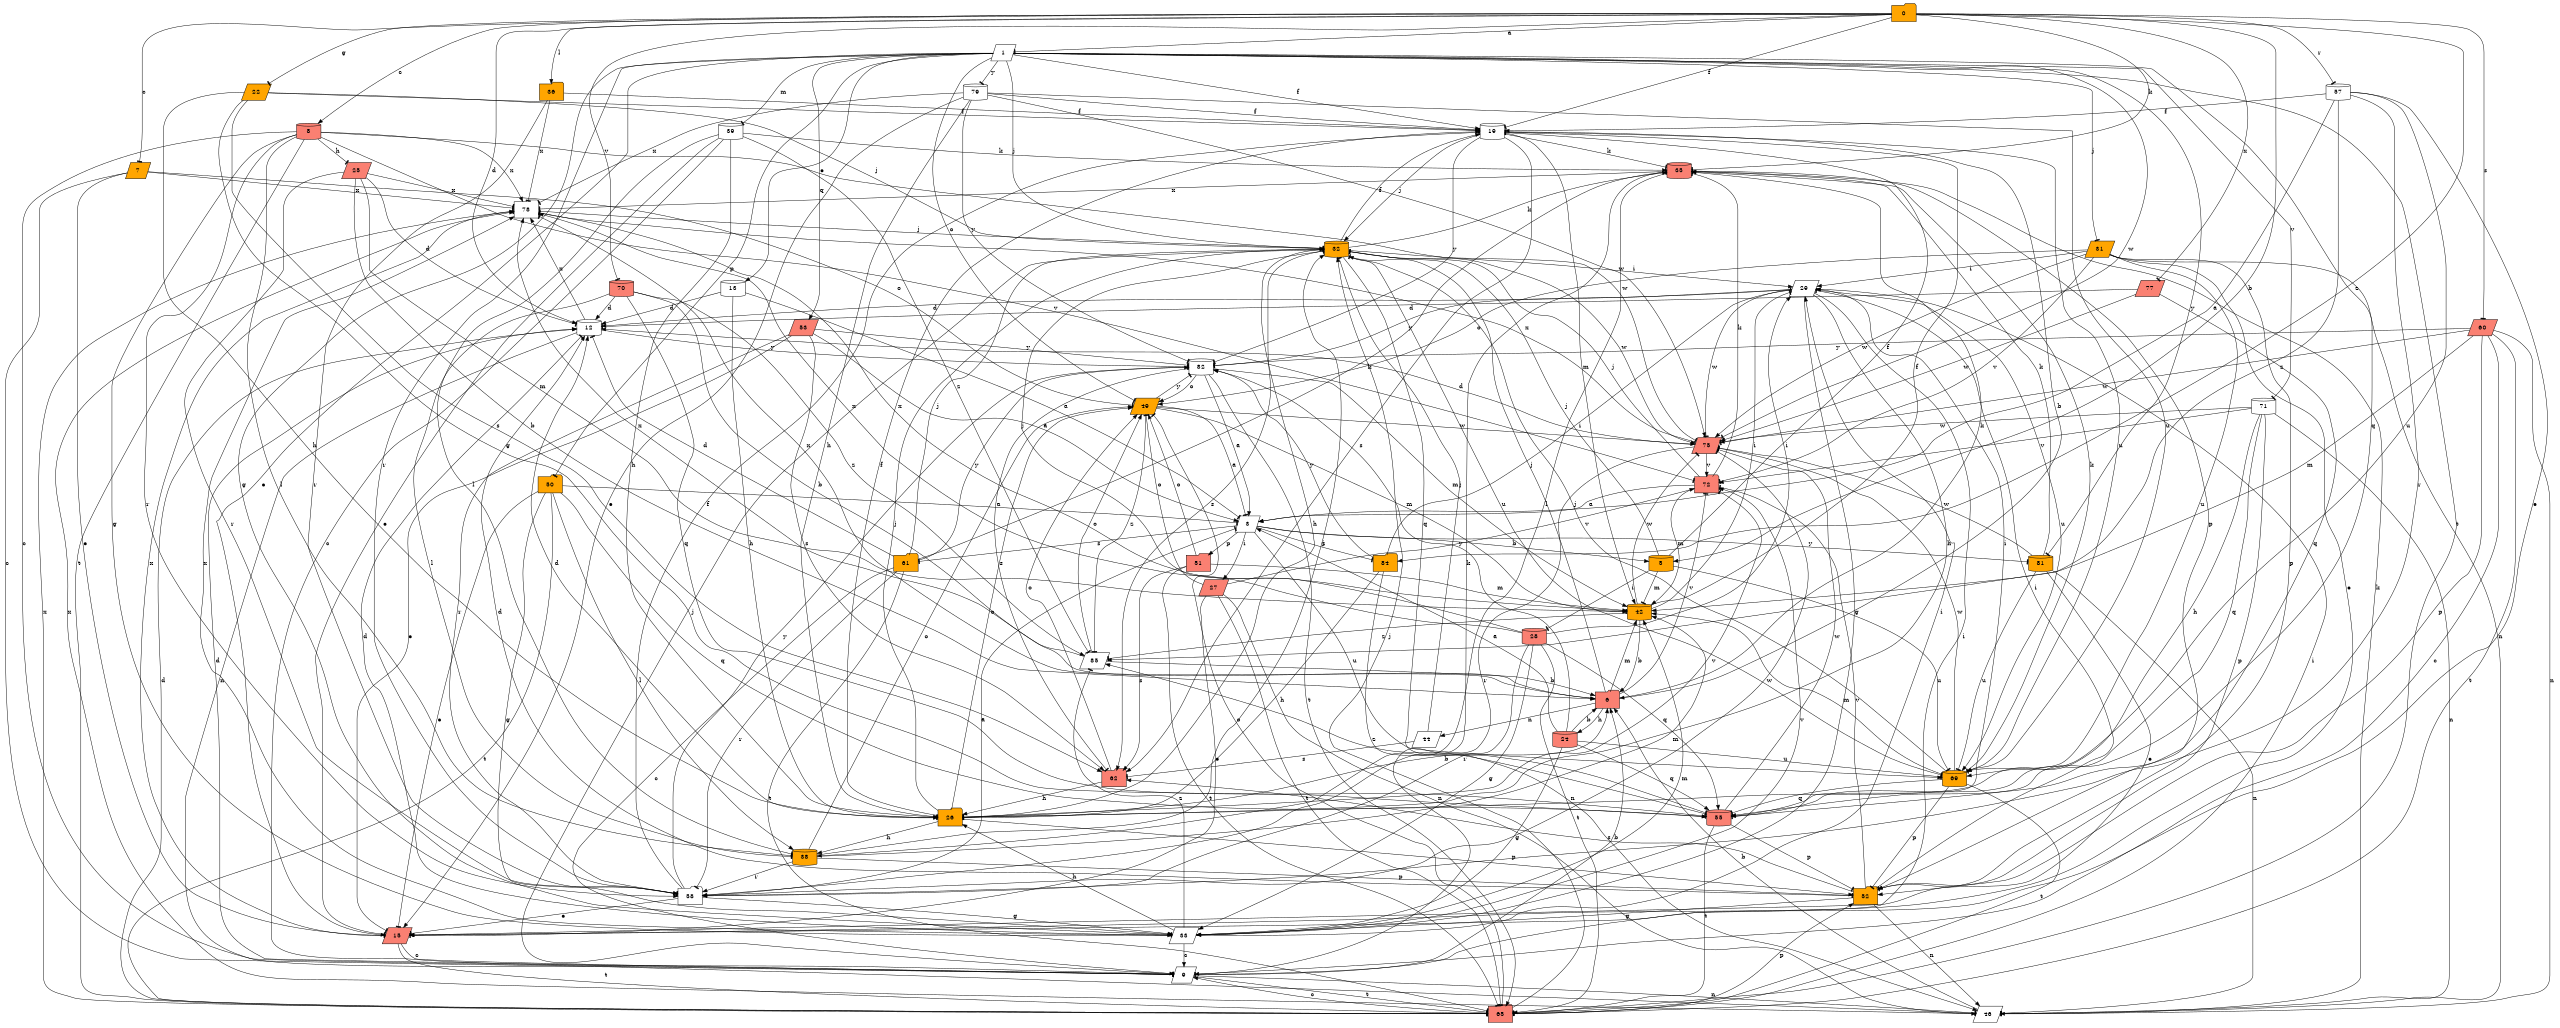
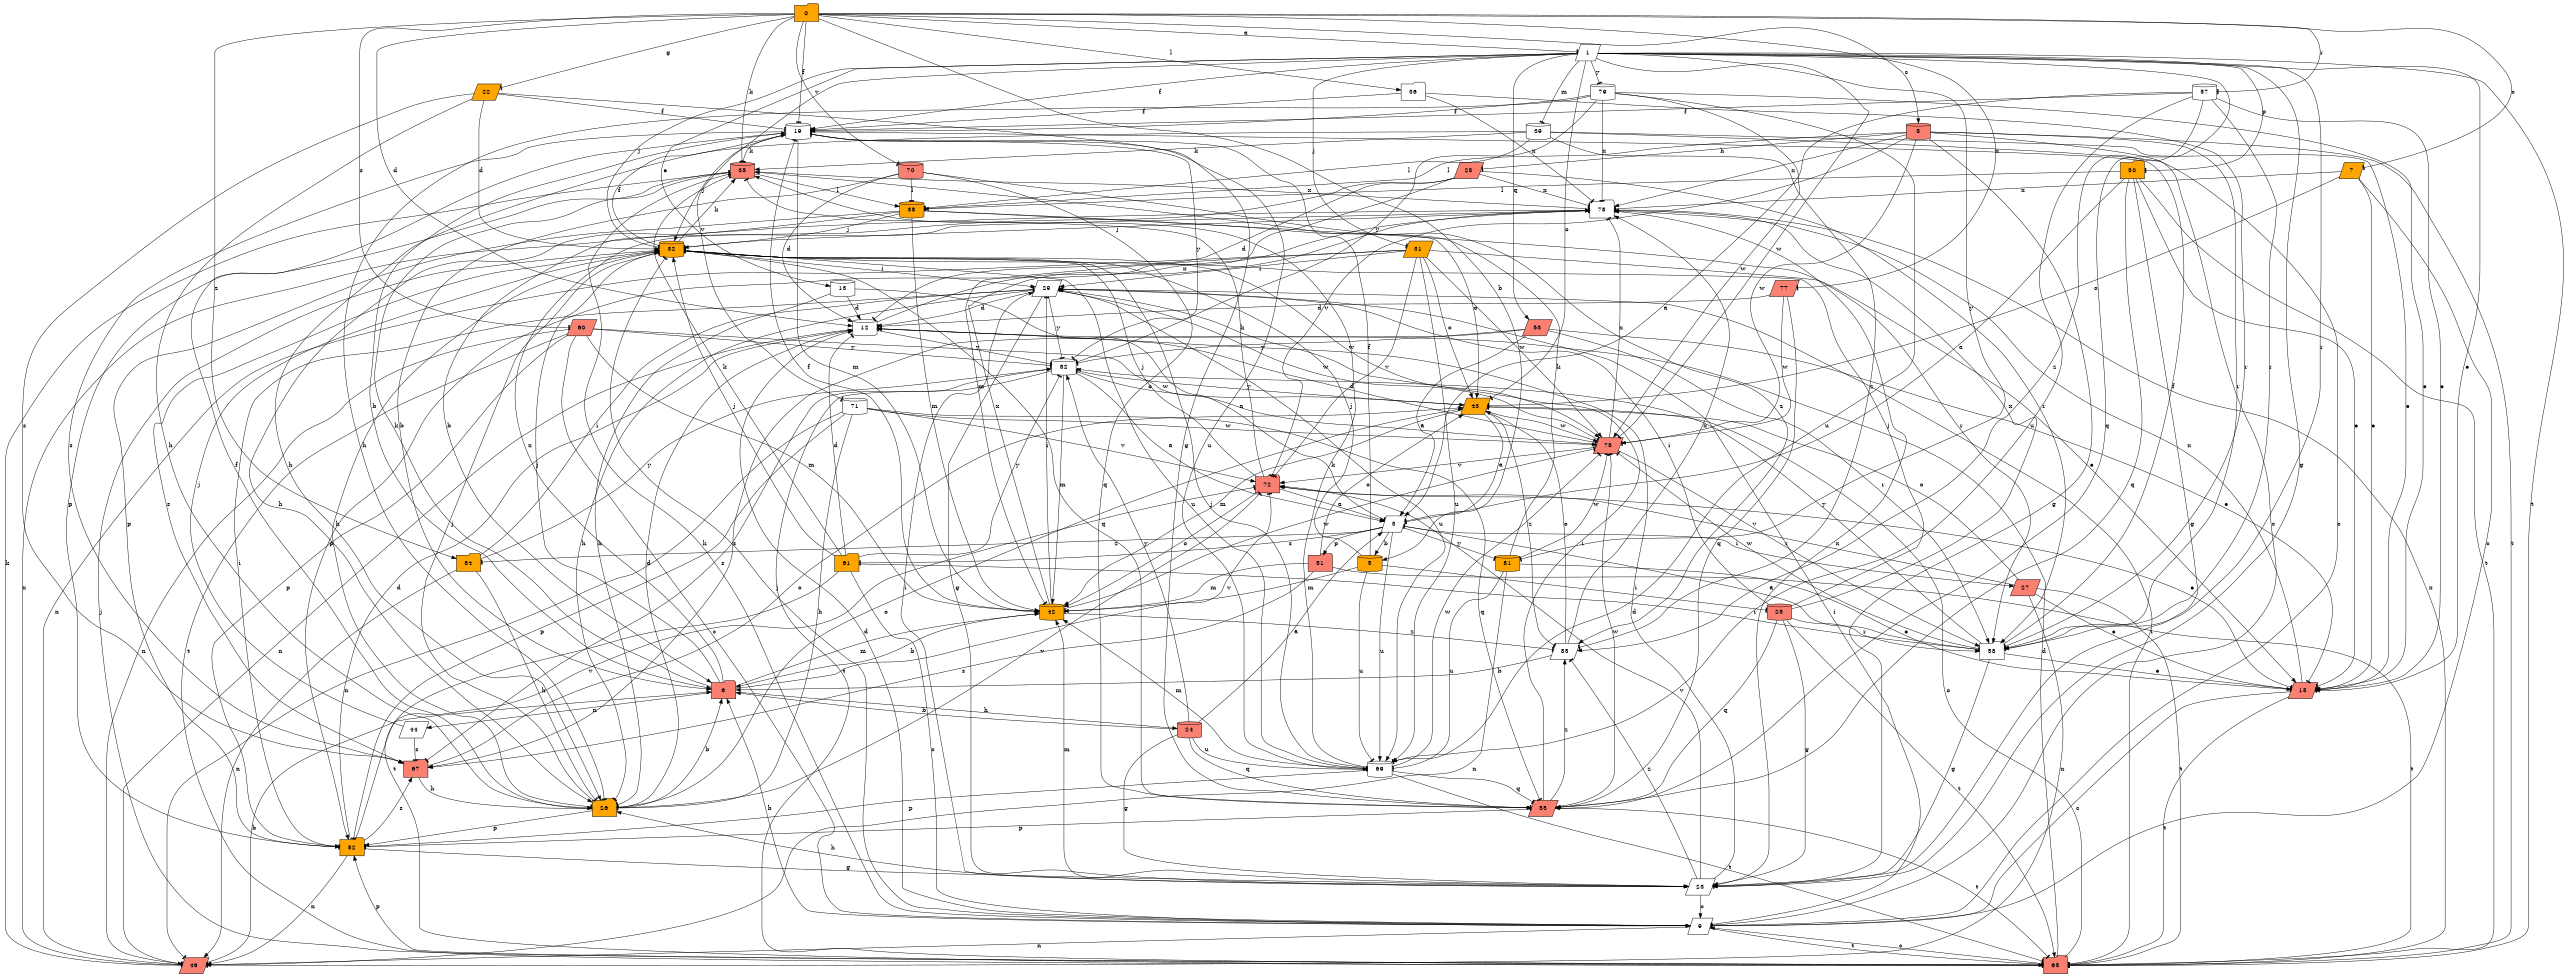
node "36": fillcolor orange -> white
edge "22" -> "32": label "j" -> "d"
node "49": label "49" -> "43"
edge "6" -> "35": arrowhead normal -> tee
edge "72" -> "15": added, label "e"
edge "72" -> "42": label "m" -> "o"
node "62": label "62" -> "67"
node "69": fillcolor orange -> white
node "55": shape cylinder -> parallelogram
edge "26" -> "38": reversed
edge "29" -> "9": reversed
node "33": label "33" -> "23"
node "46": fillcolor white -> salmon
